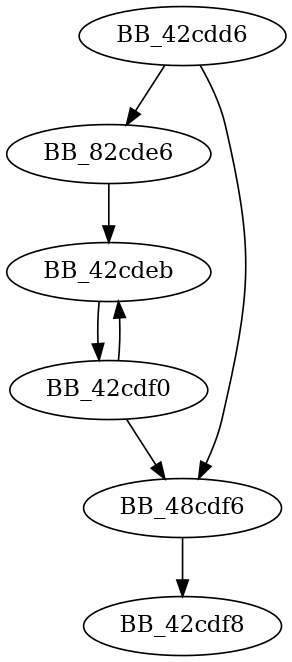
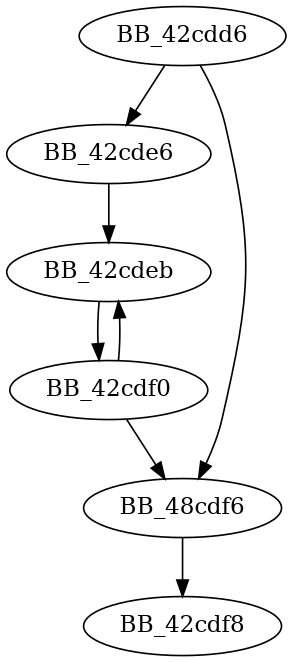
node "BB_82cde6": label "BB_82cde6" -> "BB_42cde6"
